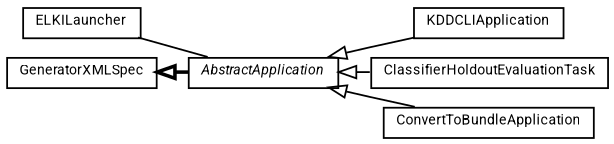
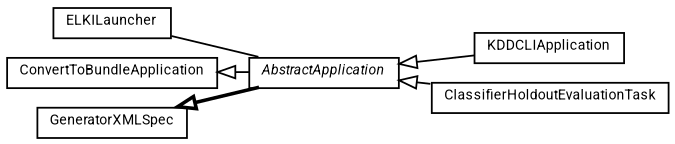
edge "ConvertToBundleApplication" -> "AbstractApplication": reversed
